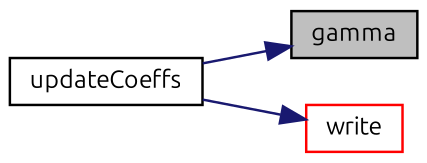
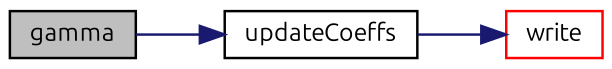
edge "updateCoeffs" -> "gamma": reversed
